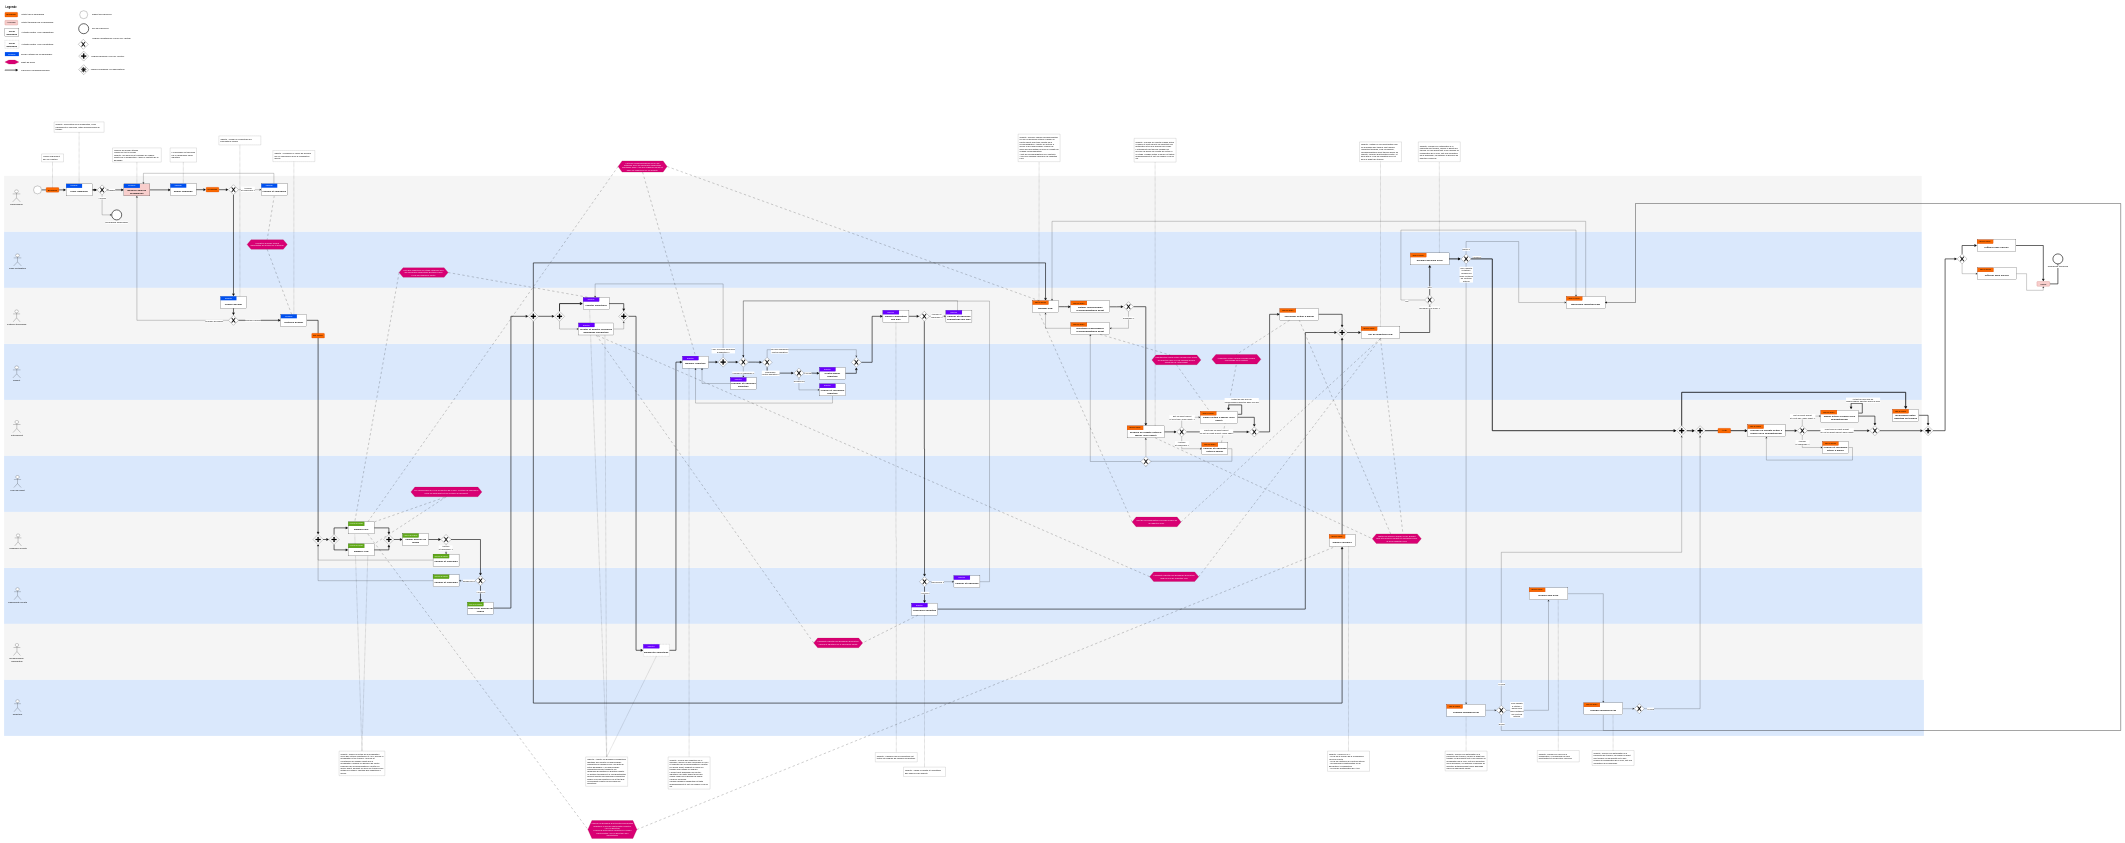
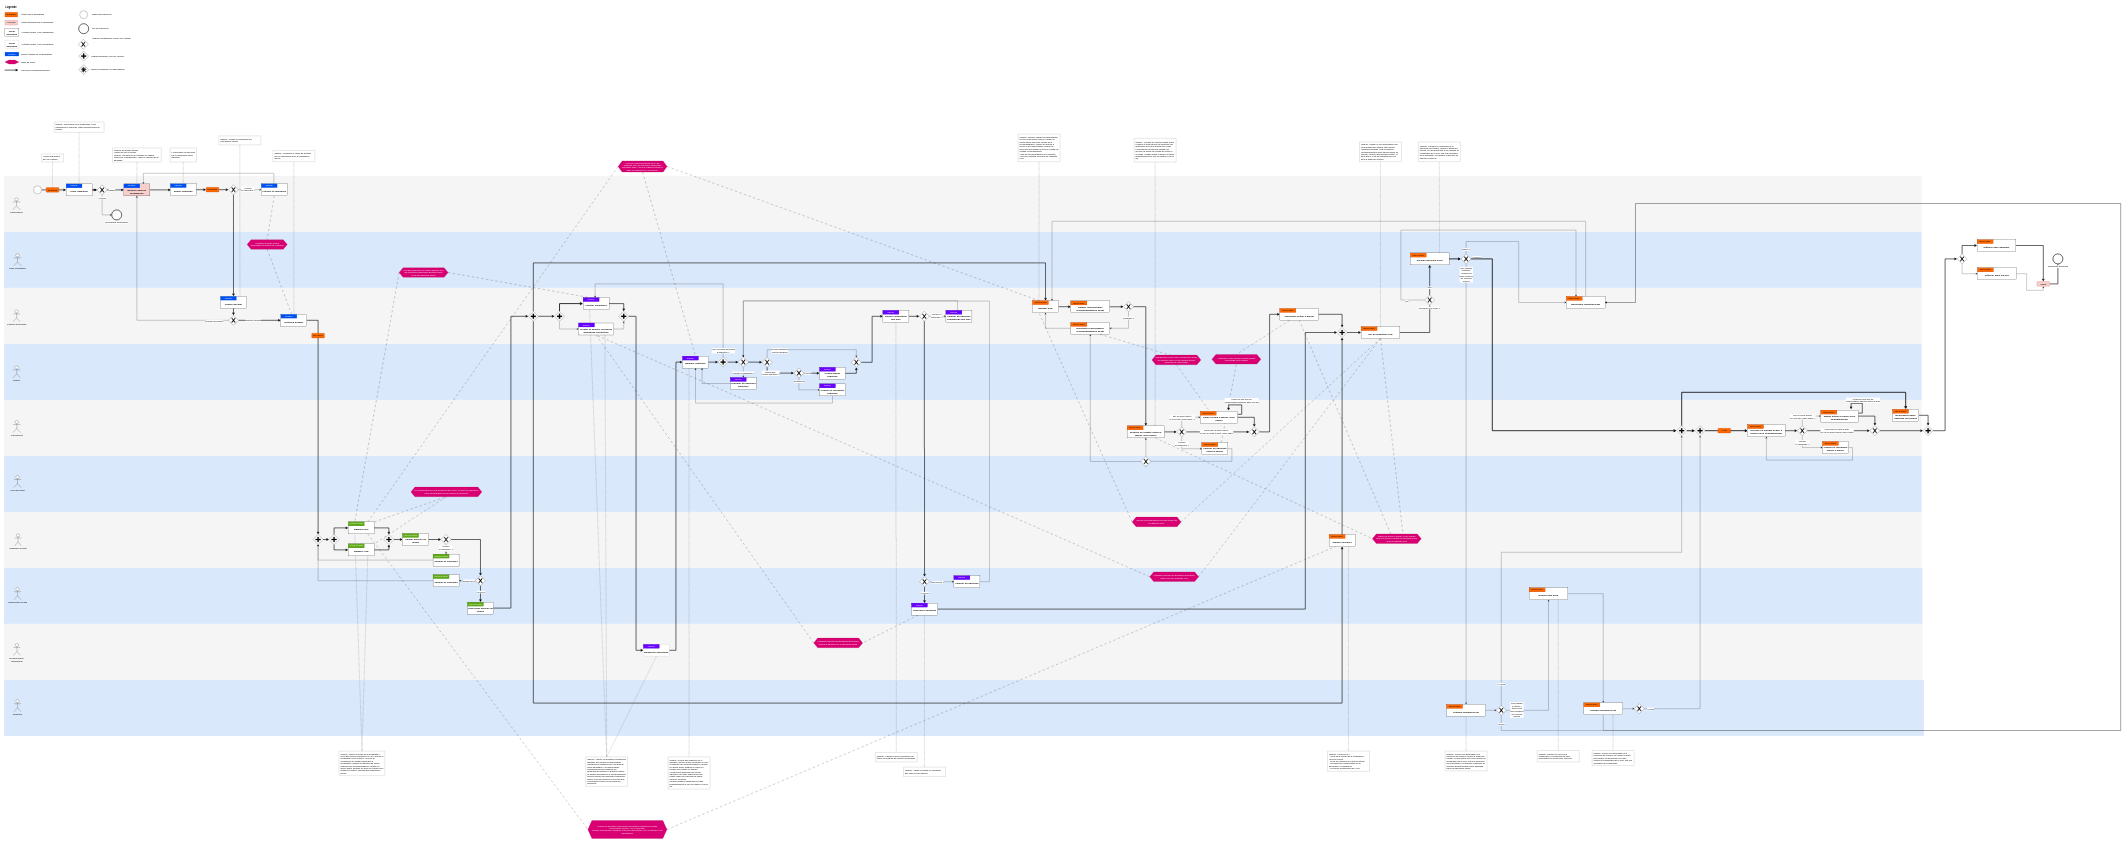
node "Demandeur": moved (17, 196) -> (17, 204)
node "Clôturer avec succès": label "Clôturer avec succès" -> "Clôturer avec déléguer"
node "Courrier de demande d'autorisation/déclaration obligatoire si niveau d'autorisation ministre, ASN ou directeur. Courrier d’autorisation obligatoire si niveau d'autorisation ASN ou directeur (non substantielle)": size 49x18 -> 79x18
